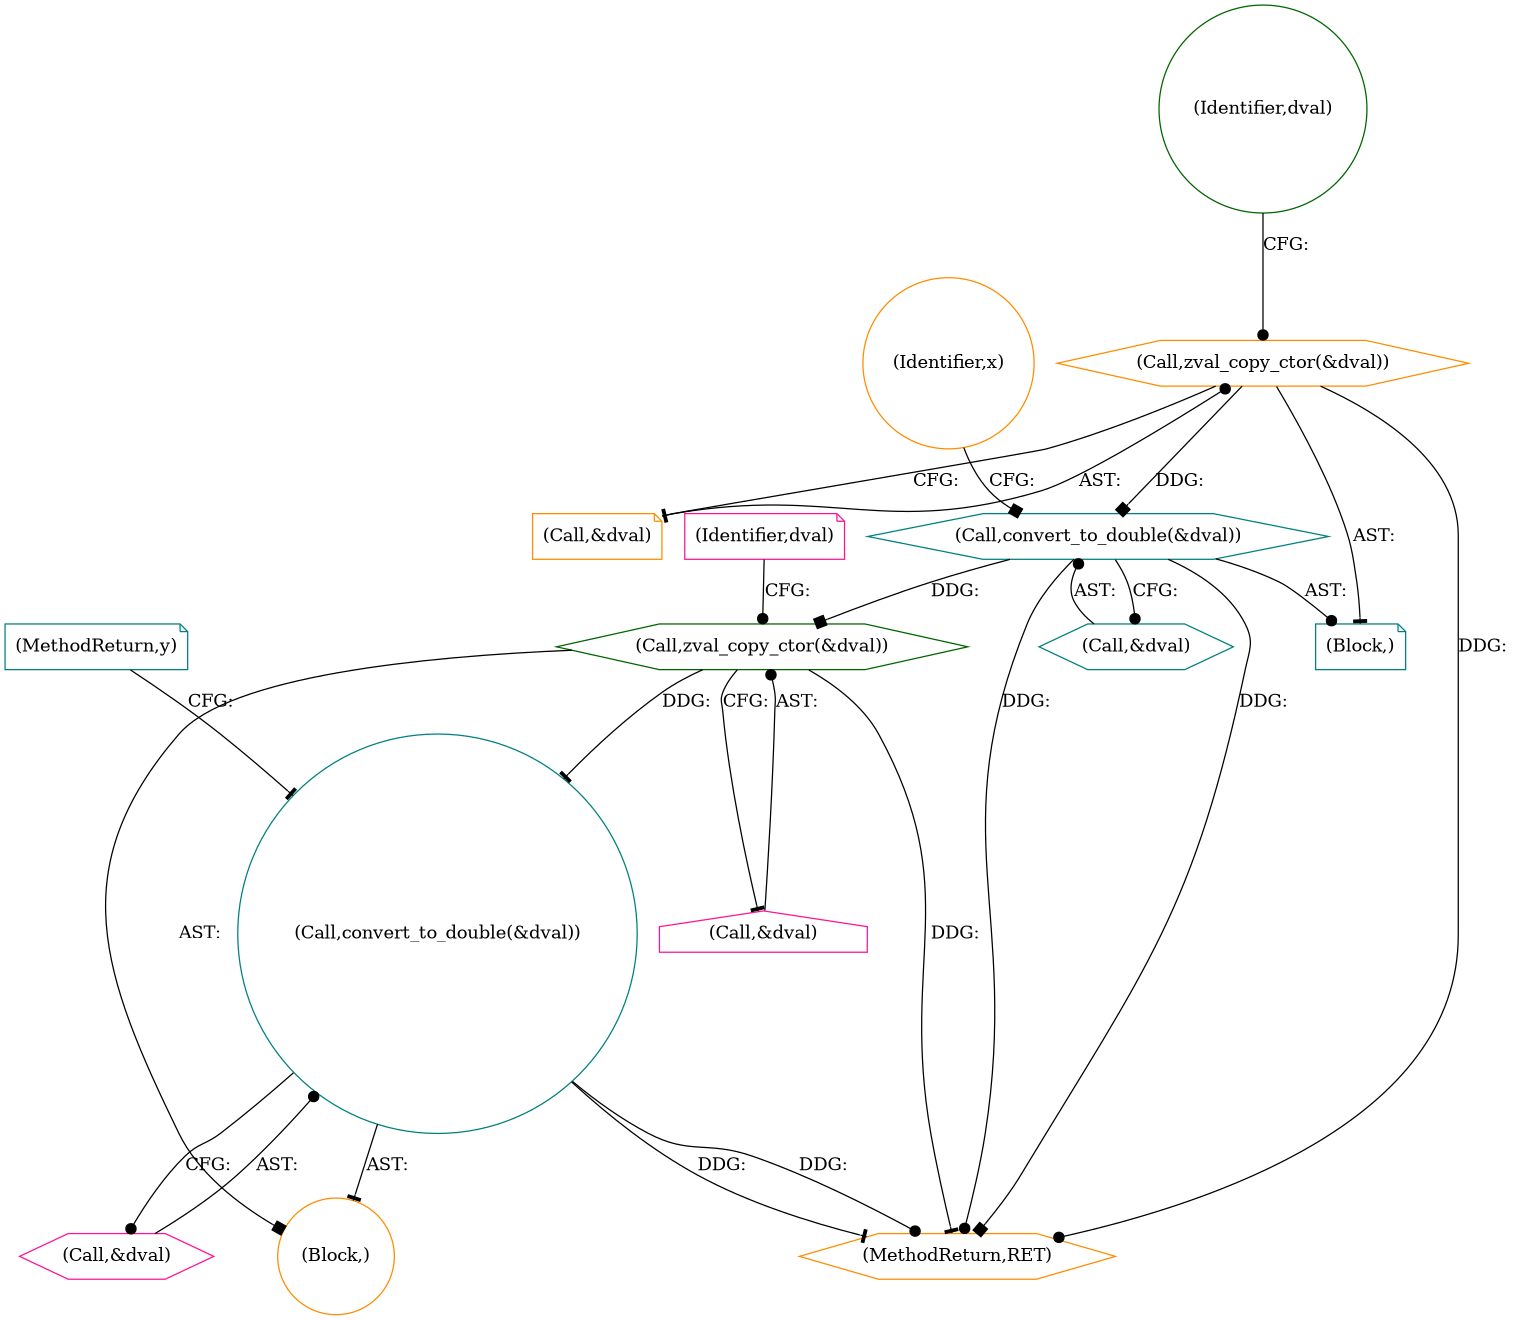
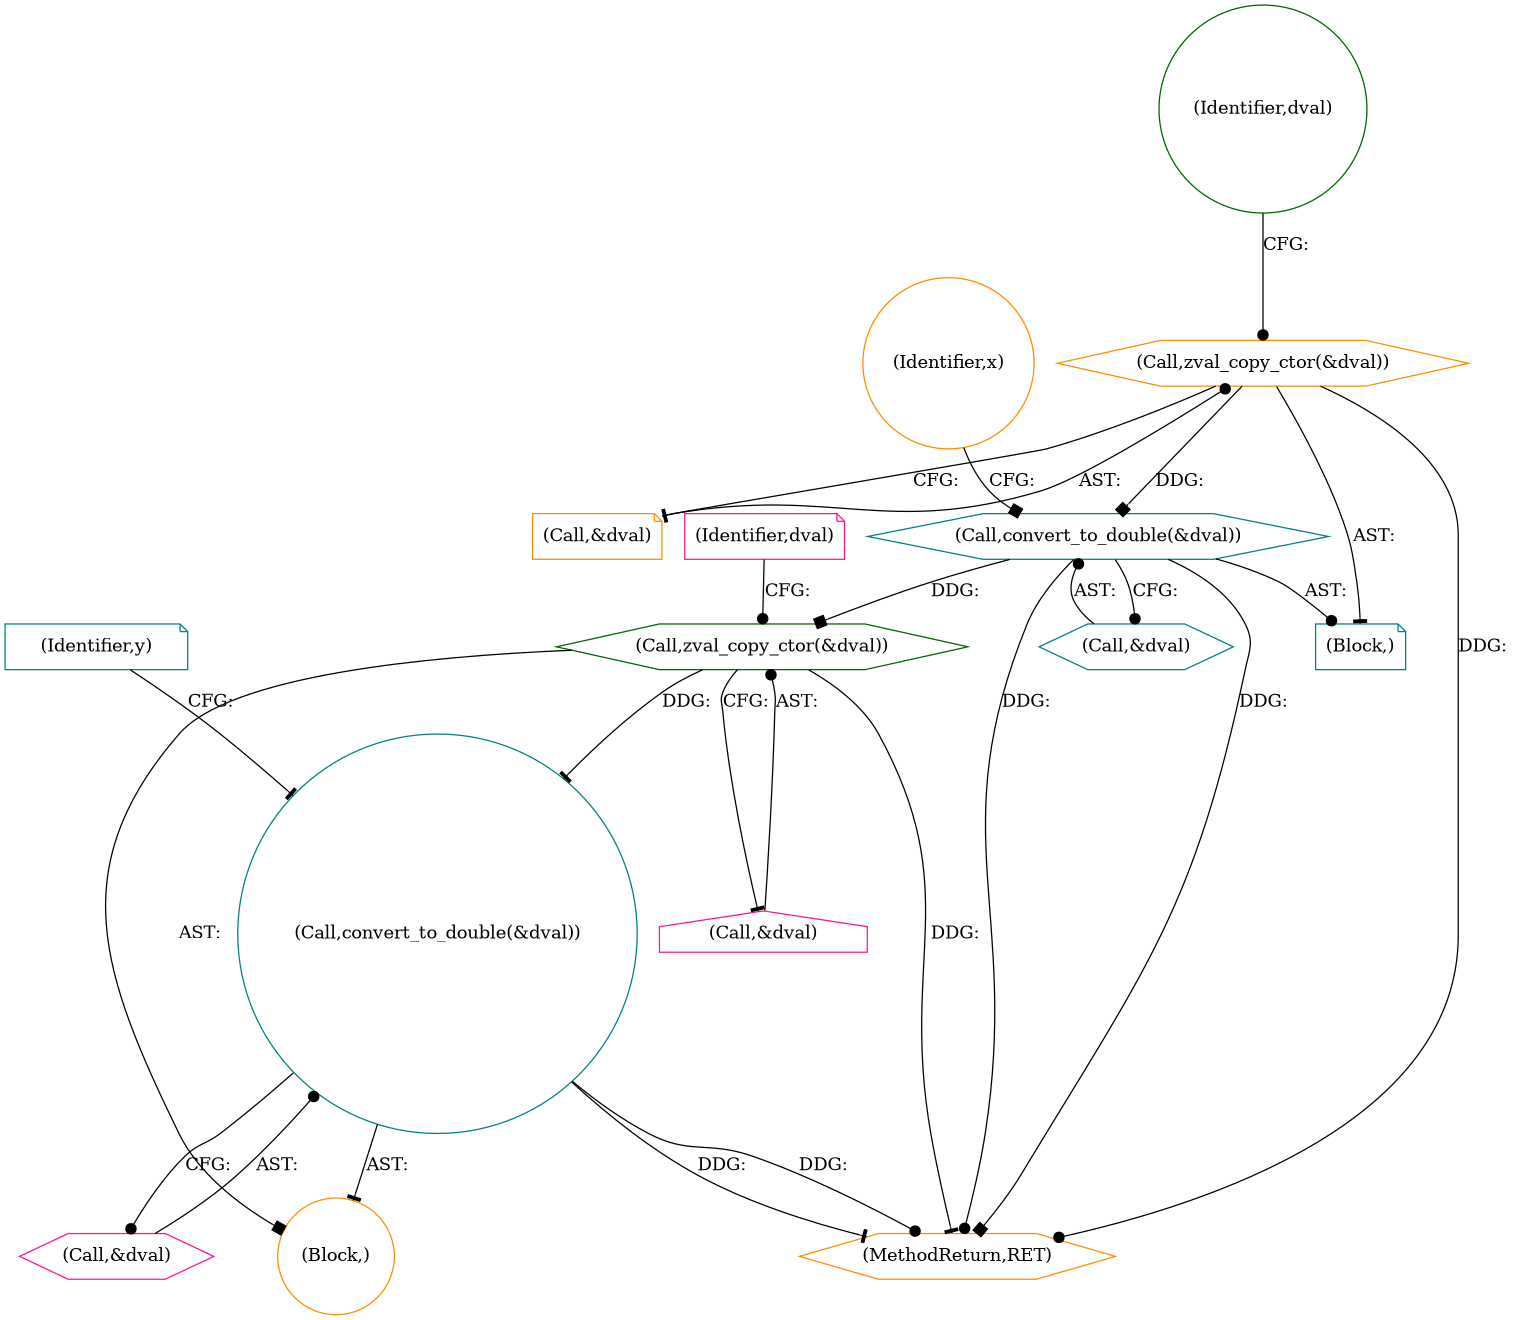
node "(MethodReturn,y)": label "(MethodReturn,y)" -> "(Identifier,y)"
